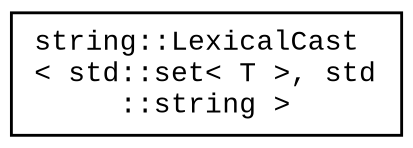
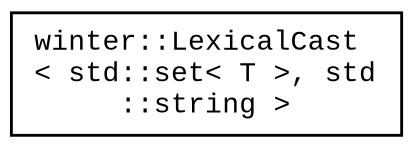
node "string::LexicalCast < std::set< T >, std ::string >": label "string::LexicalCast < std::set< T >, std ::string >" -> "winter::LexicalCast < std::set< T >, std ::string >"
